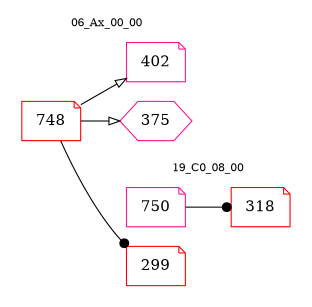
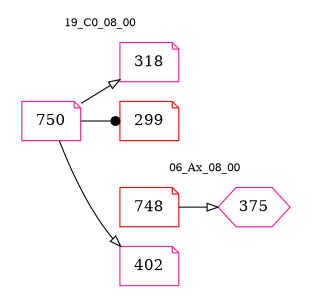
cluster "06_Ax_00_00": label "06_Ax_00_00" -> "06_Ax_08_00"
edge "748" -> "402": now "750" -> "402"
edge "748" -> "299": now "750" -> "299"
edge "750" -> "318": arrowhead dot -> onormal
node "318": color red -> deeppink
